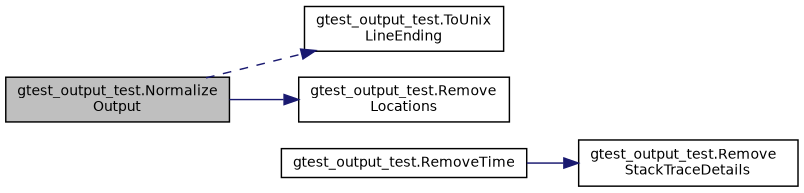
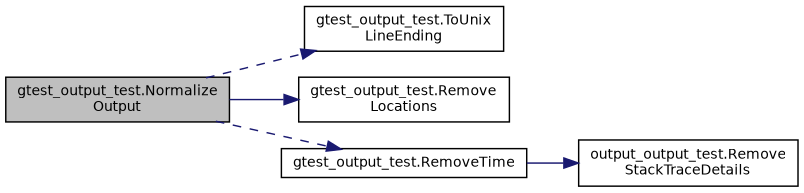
edge "gtest_output_test.Normalize Output" -> "gtest_output_test.RemoveTime": added
node "gtest_output_test.Remove StackTraceDetails": label "gtest_output_test.Remove StackTraceDetails" -> "output_output_test.Remove StackTraceDetails"
